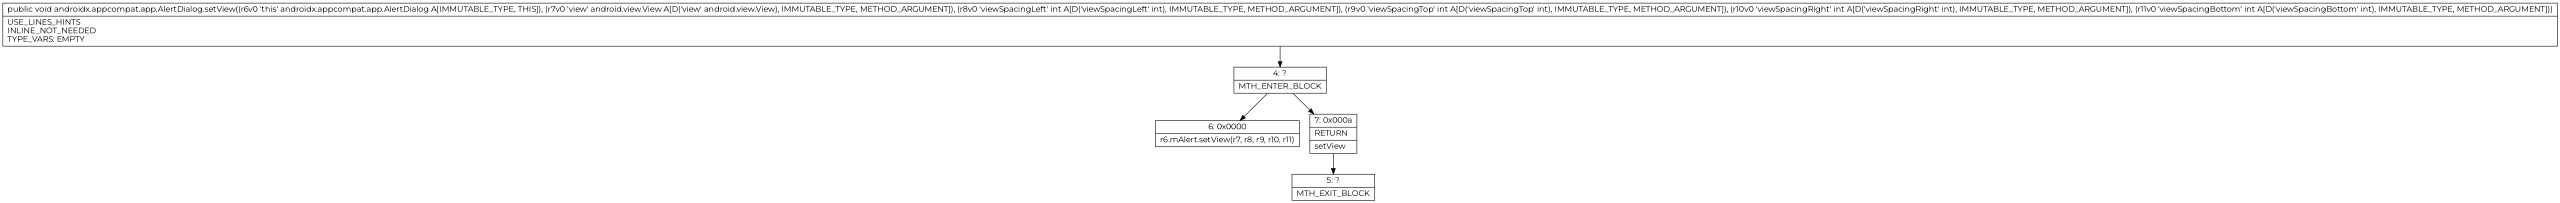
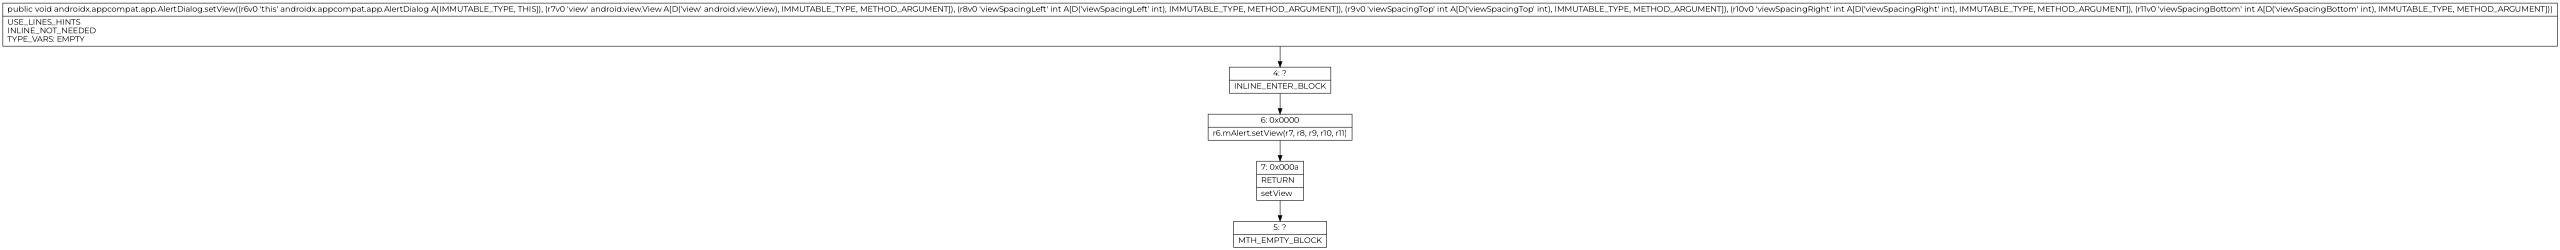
node "4: ?": text "MTH_ENTER_BLOCK" -> "INLINE_ENTER_BLOCK"
edge "4: ?" -> "7: 0x000a": now "6: 0x0000" -> "7: 0x000a"
node "5: ?": text "MTH_EXIT_BLOCK" -> "MTH_EMPTY_BLOCK"
